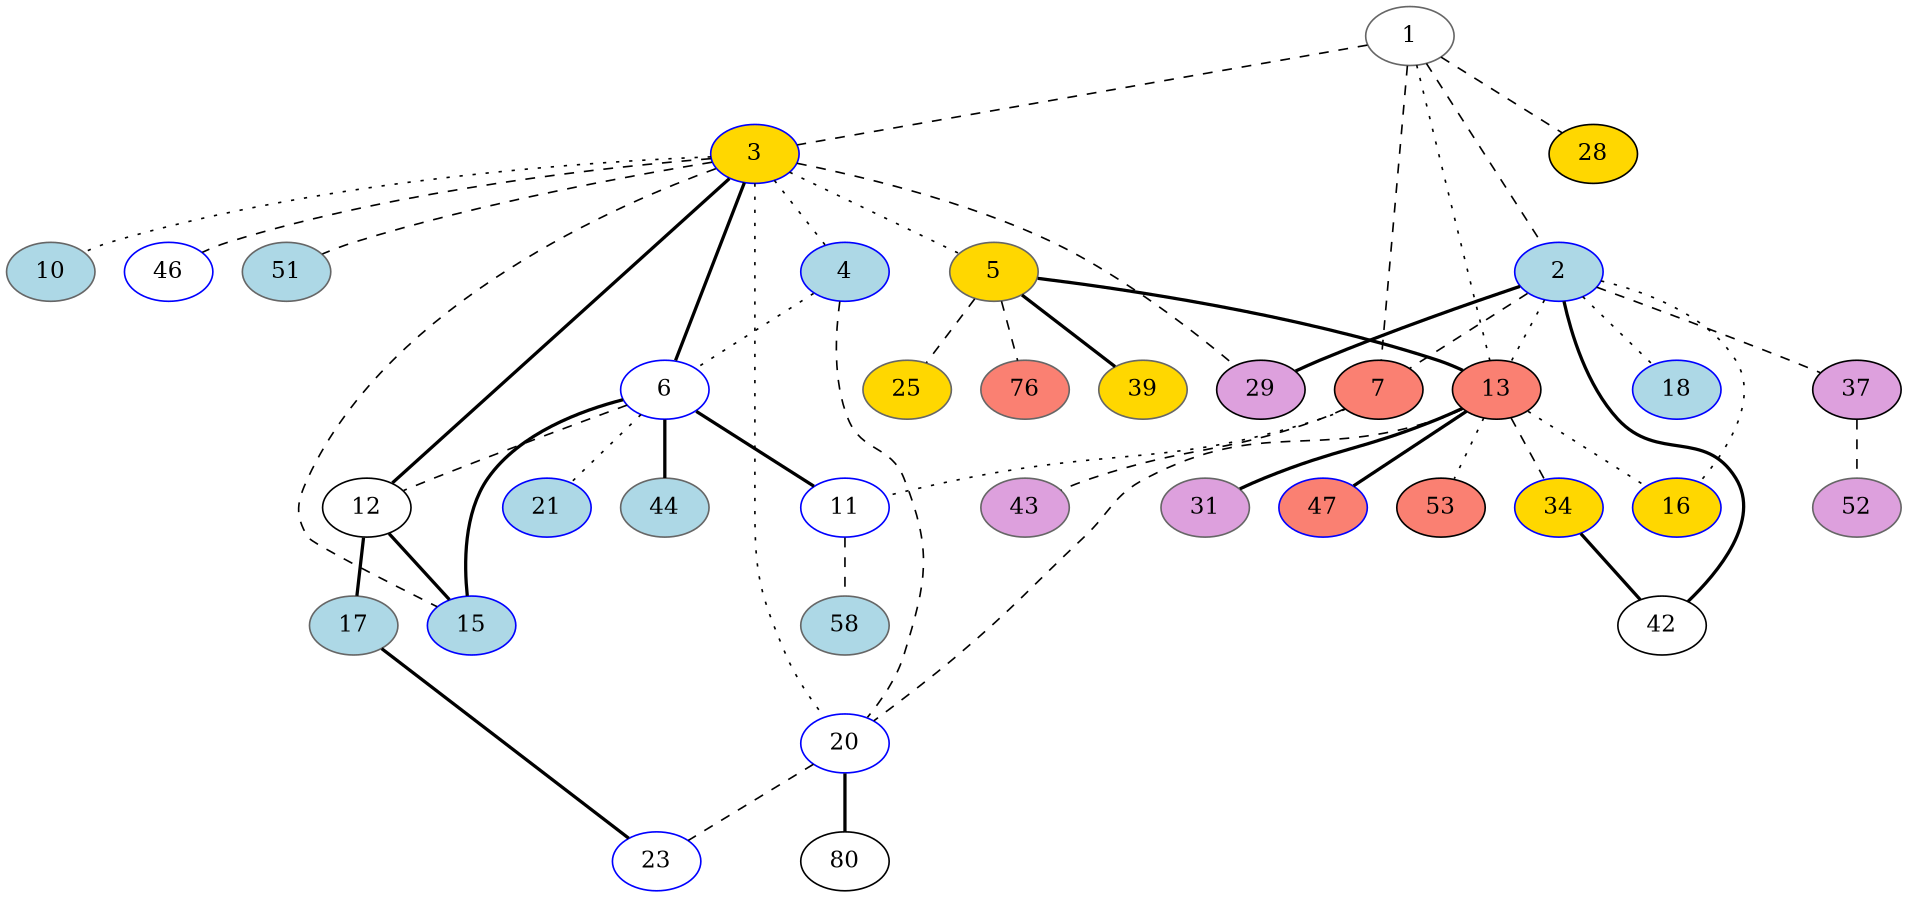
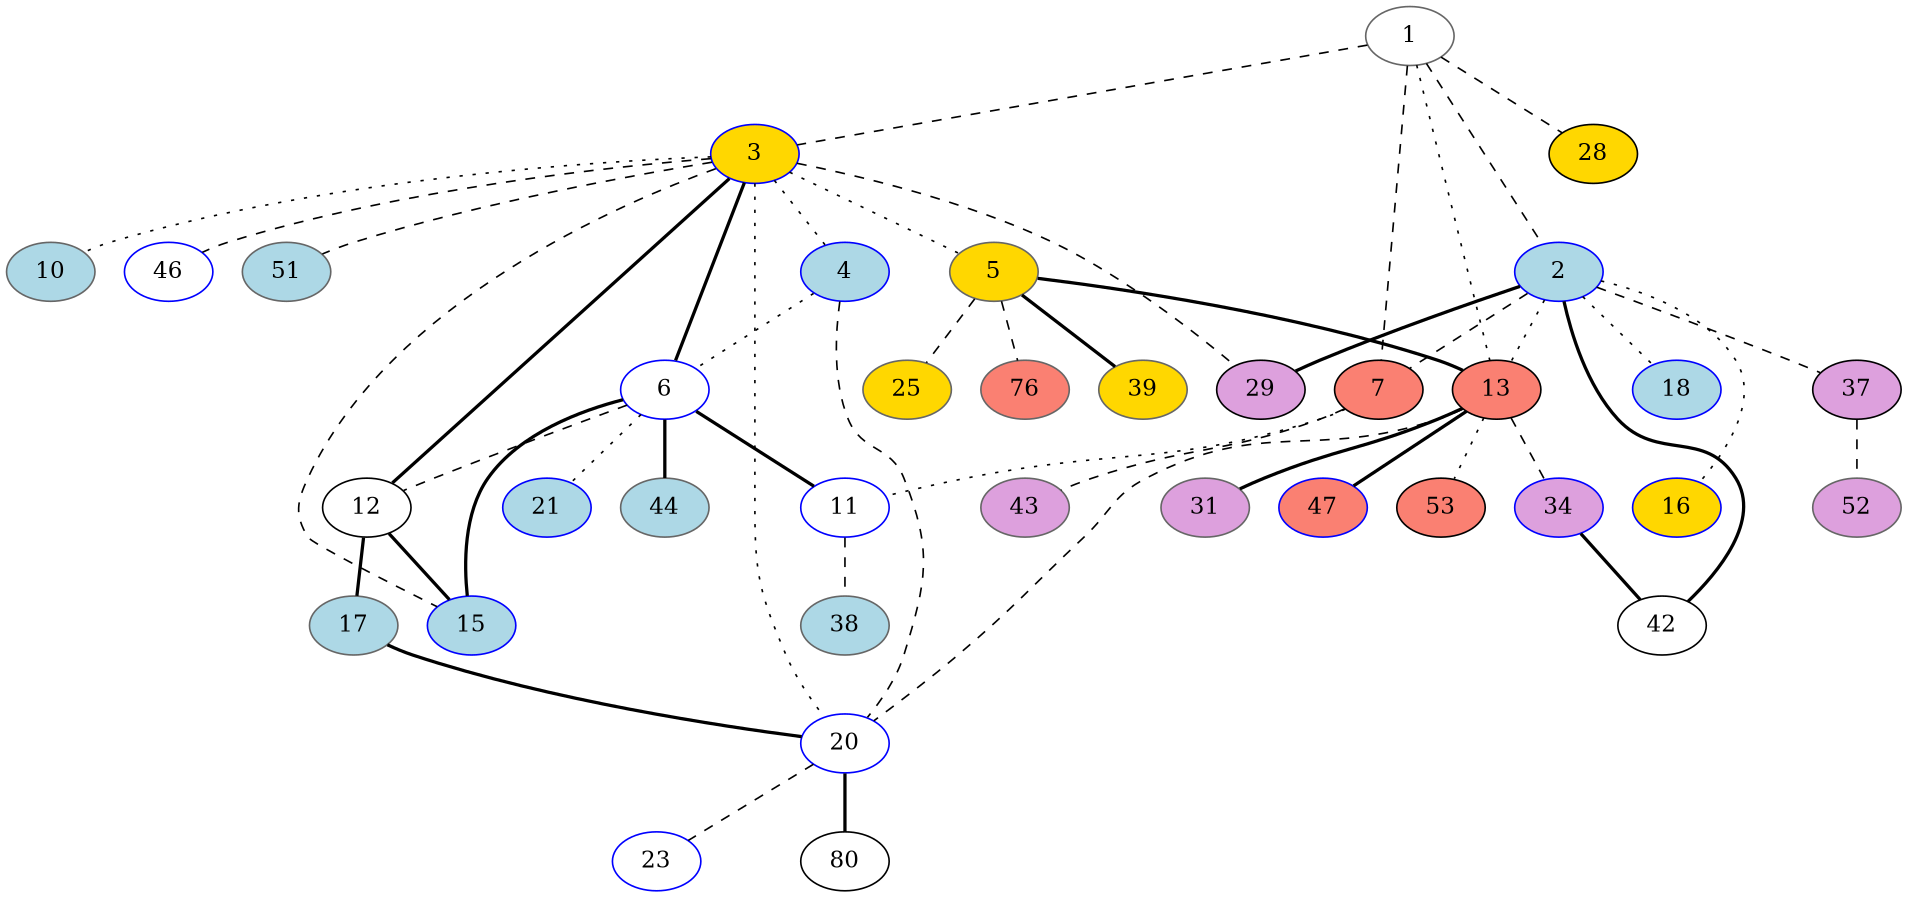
edge "13" -- "16": removed
node "34": fillcolor gold -> plum
node "58": label "58" -> "38"
edge "17" -- "23": now "17" -- "20"
